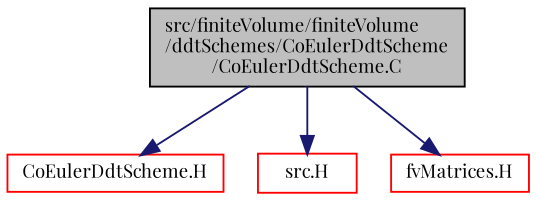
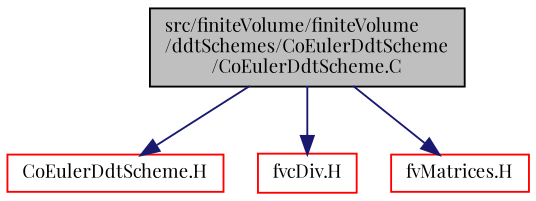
node "src.H": label "src.H" -> "fvcDiv.H"
